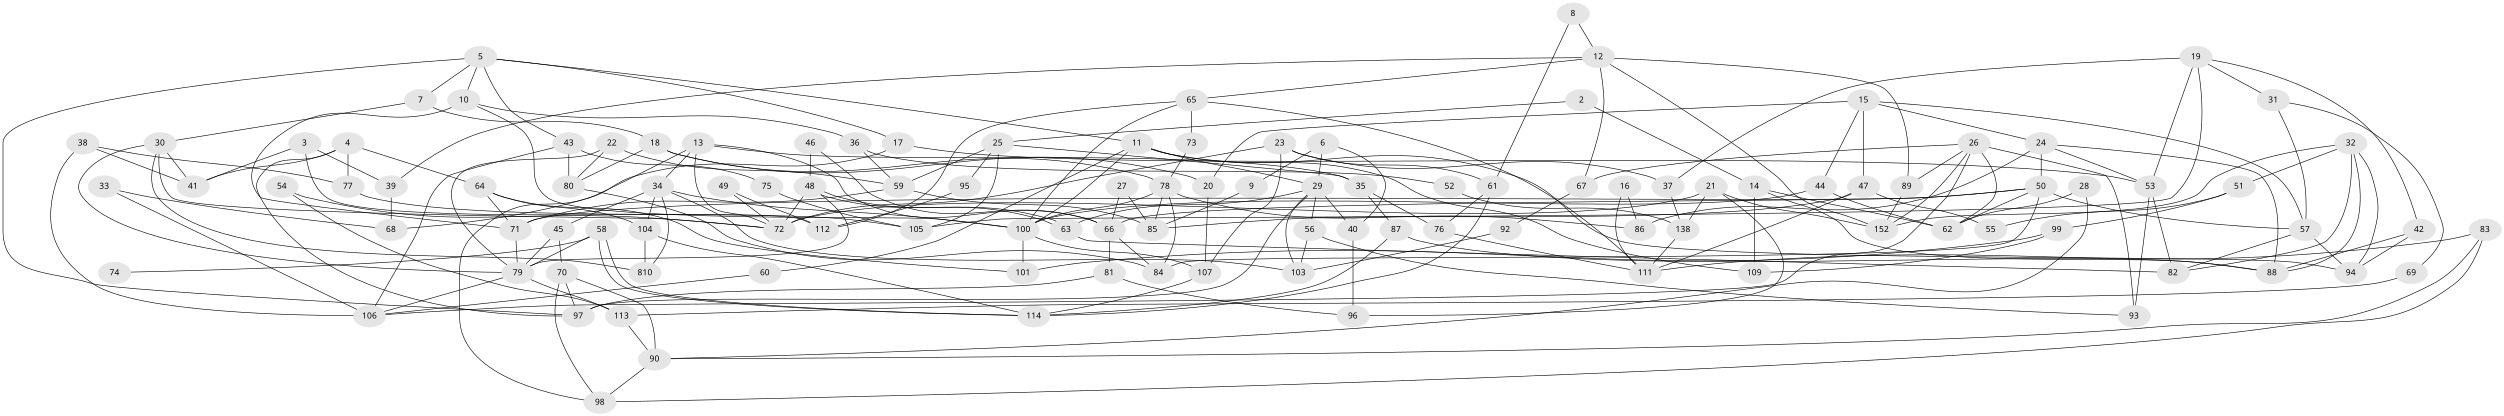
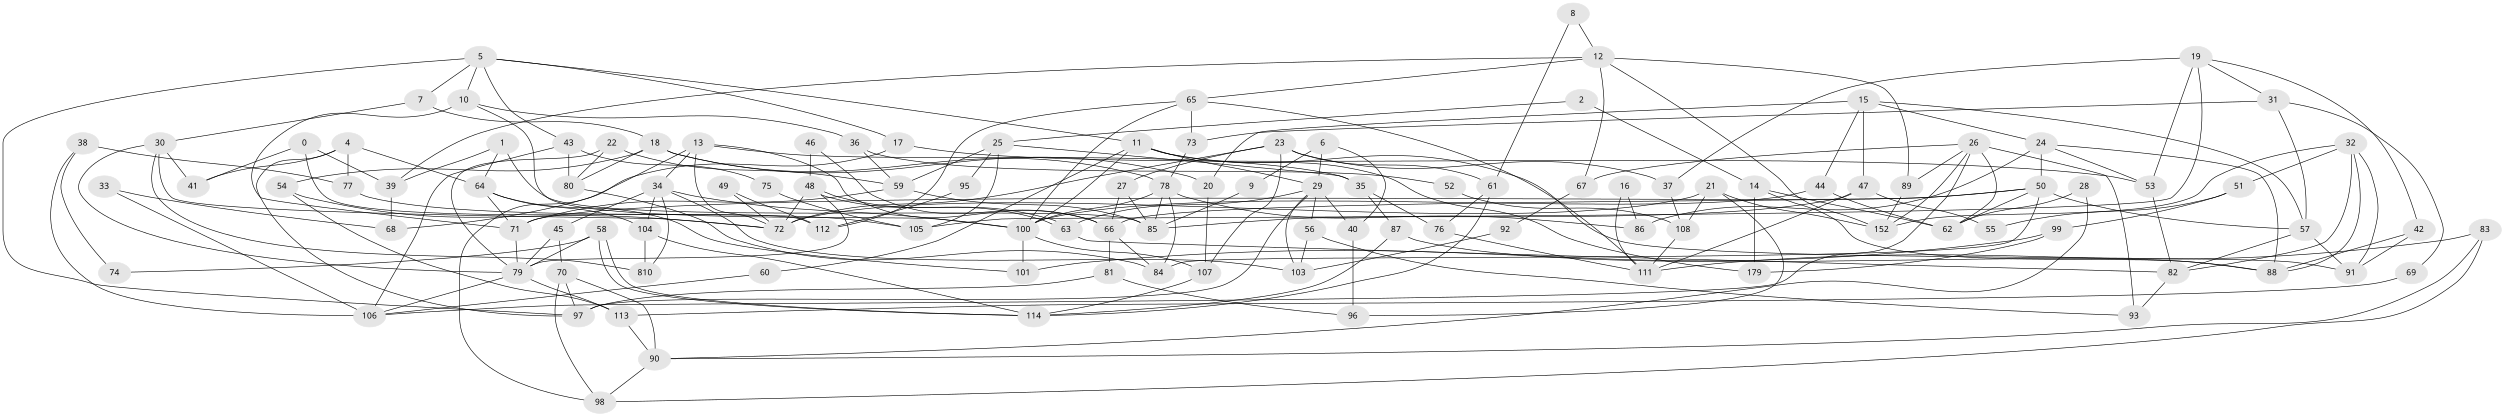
edge "31" -- "73": added
node "3": label "3" -> "0"
node "1": added
edge "38" -- "41": now "38" -- "74"
edge "23" -- "27": added
edge "18" -- "54": added
node "138": label "138" -> "108"
edge "53" -- "93": now "82" -- "93"
node "109": label "109" -> "179"
node "94": label "94" -> "91"
